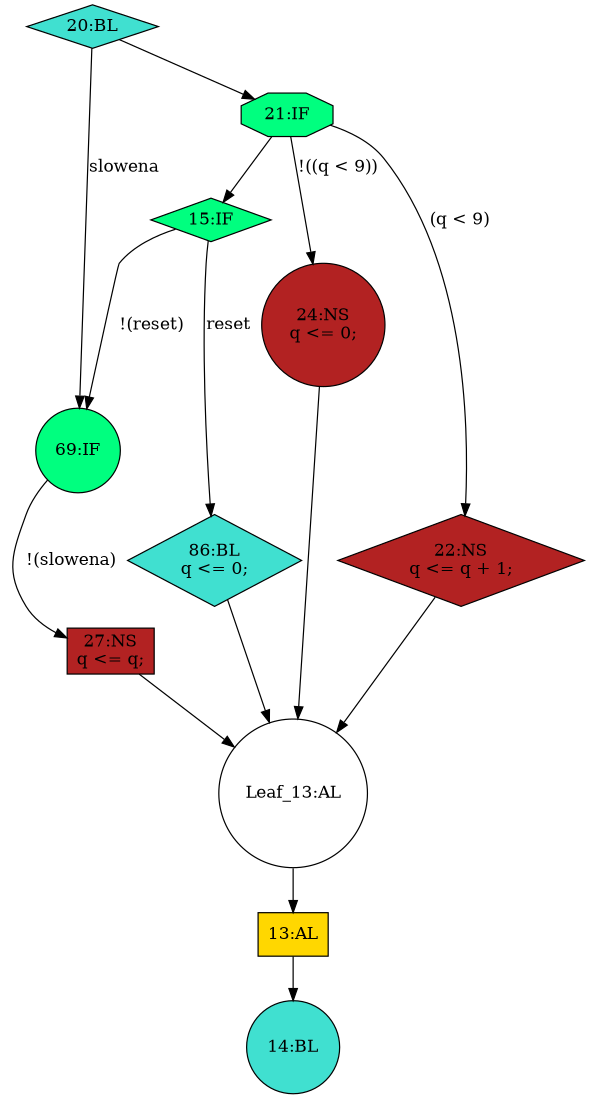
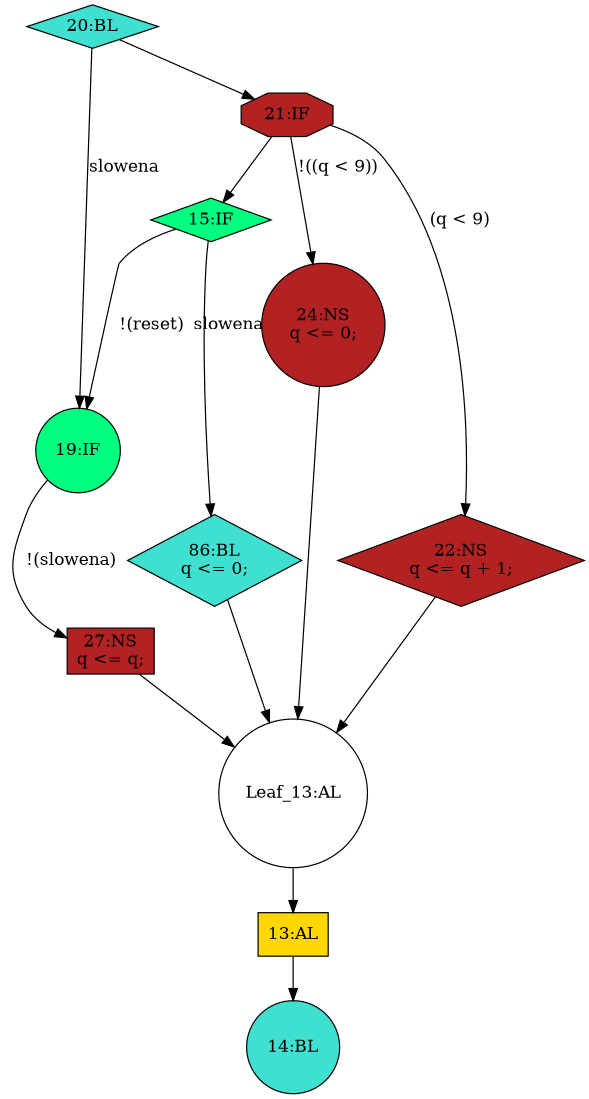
node "21:IF": fillcolor springgreen -> firebrick
edge "15:IF" -> "86:BL q <= 0;": label "reset" -> "slowena"
node "69:IF": label "69:IF" -> "19:IF"
